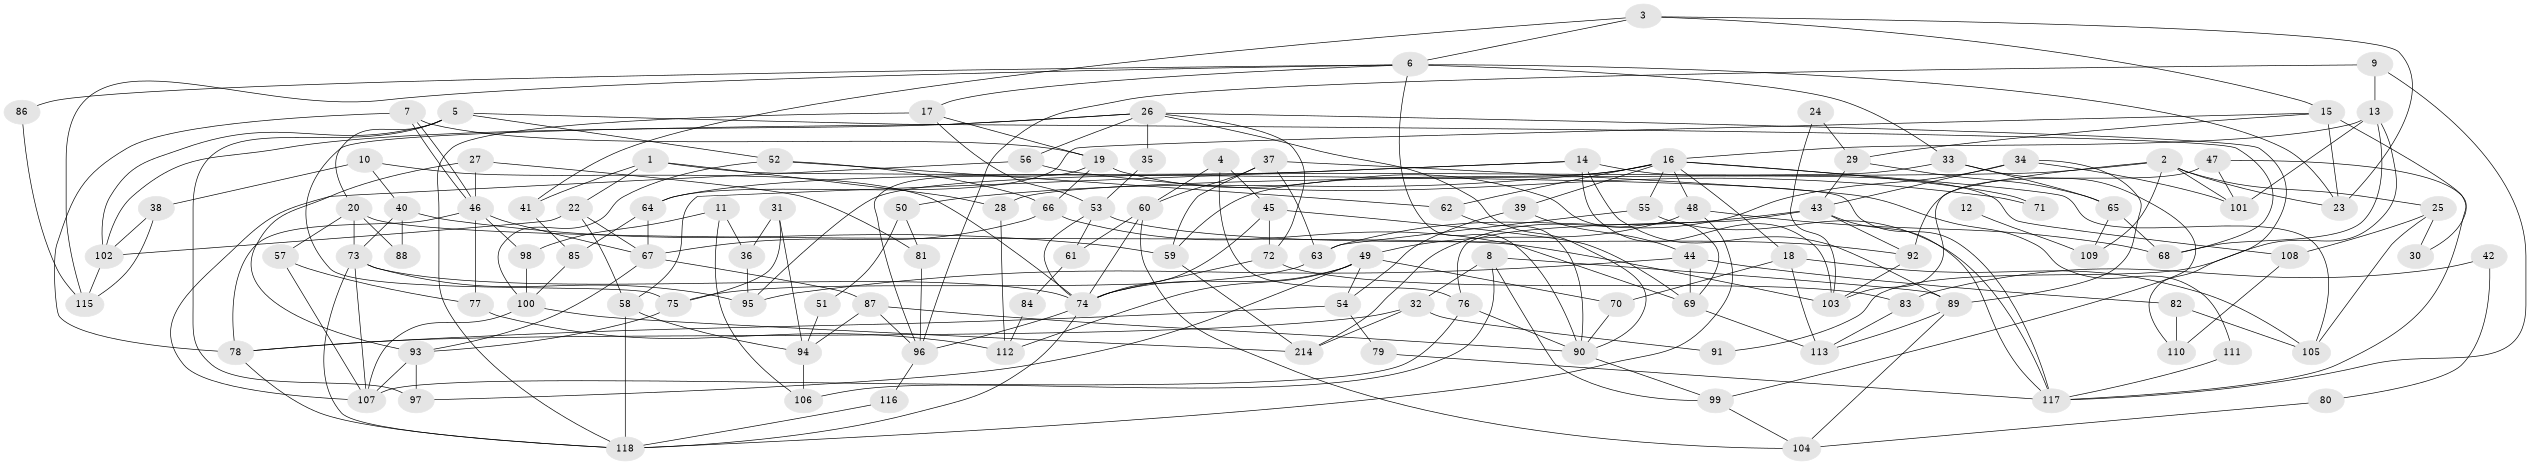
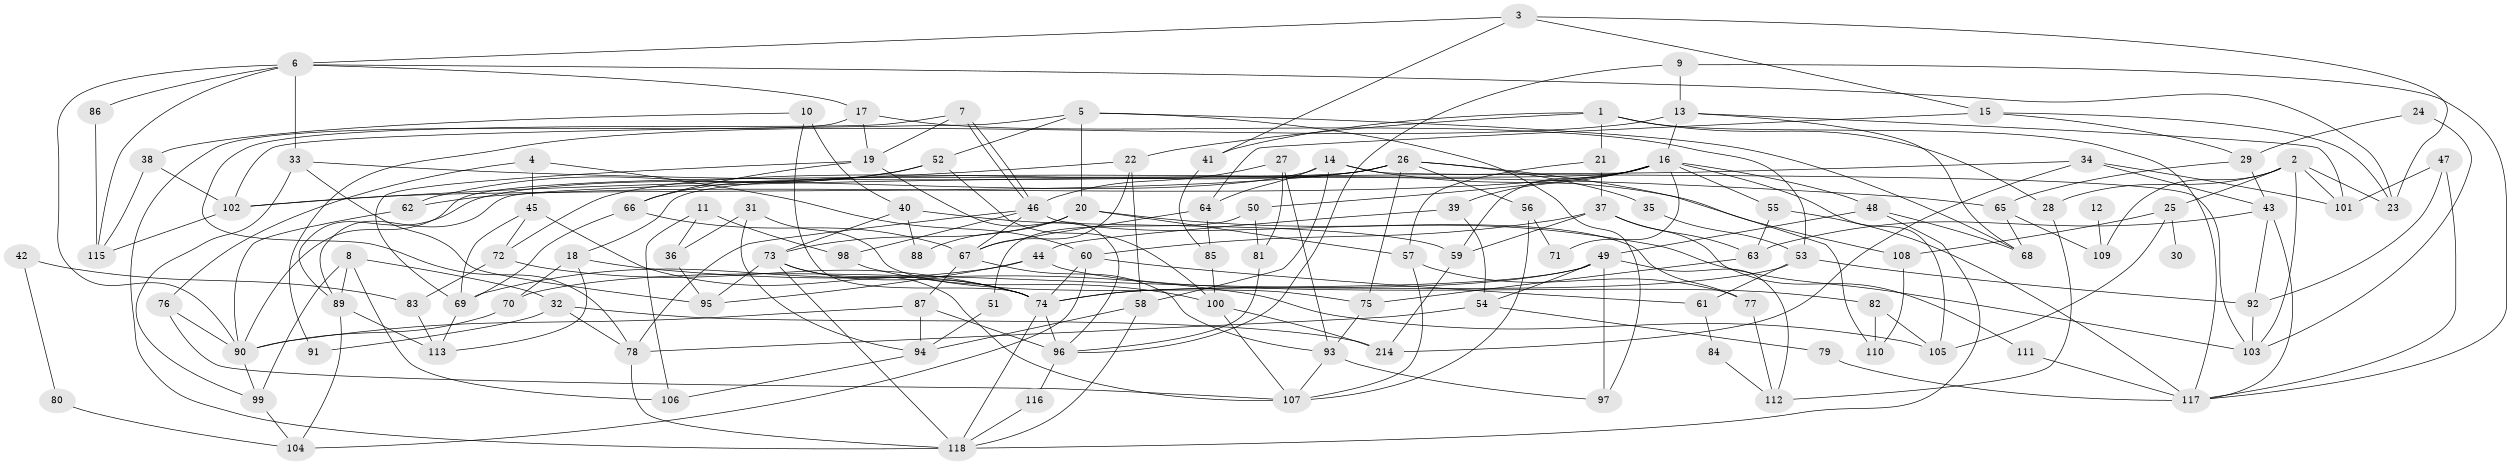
node "21": added
edge "15" -- "30": removed
edge "43" -- "76": removed
